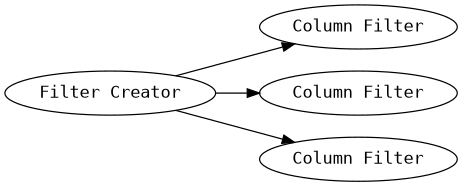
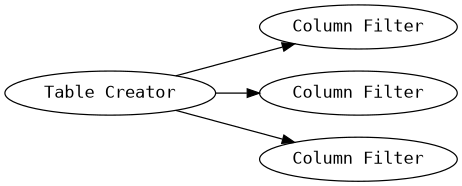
node "Filter Creator": label "Filter Creator" -> "Table Creator"
